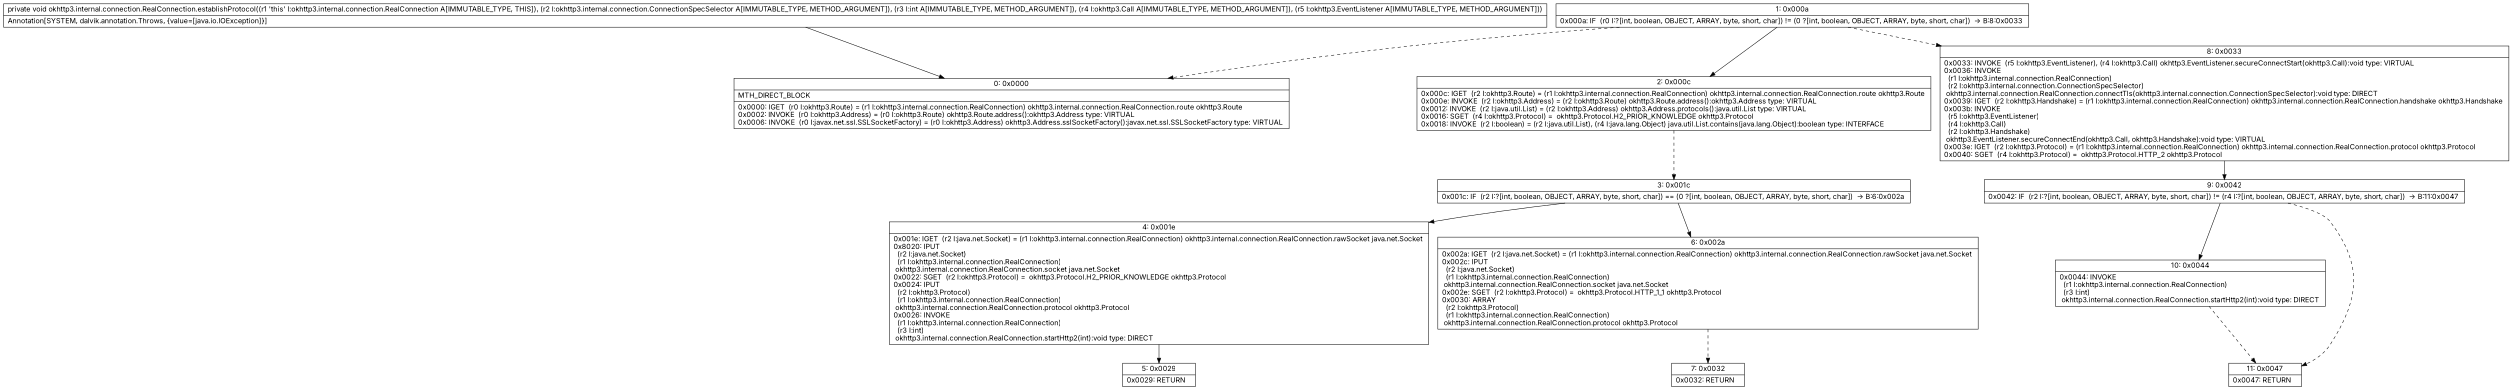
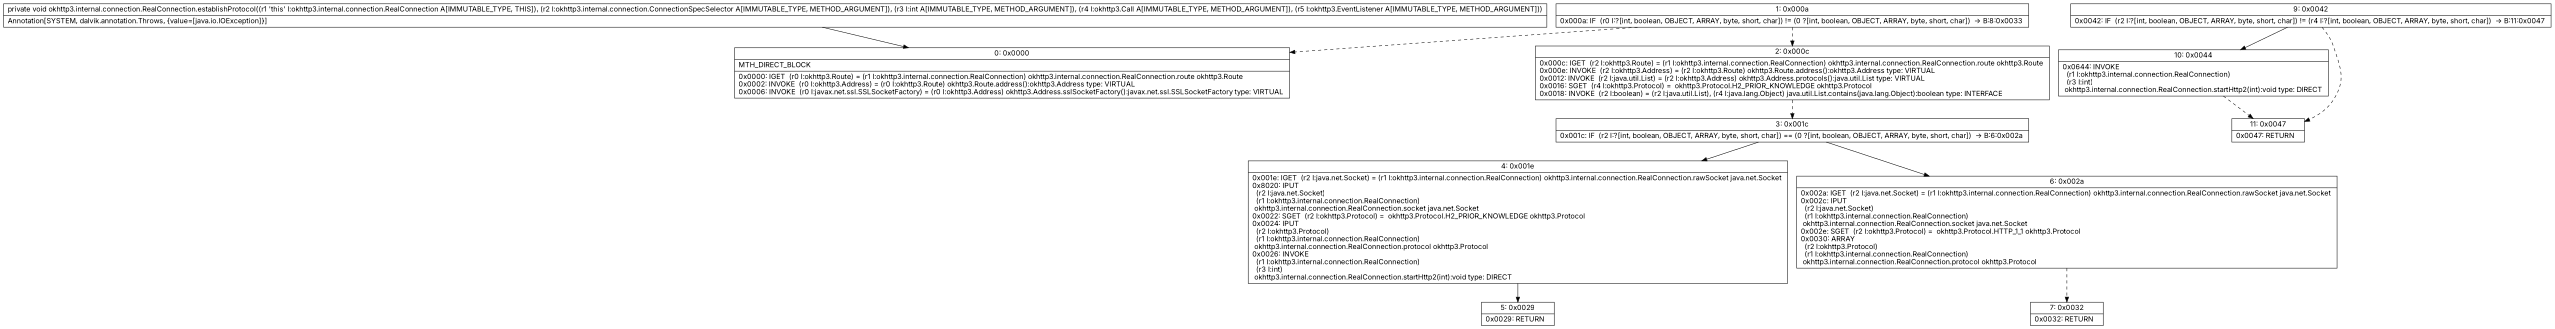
edge "1: 0x000a" -> "2: 0x000c": style solid -> dashed
node "8: 0x0033": removed
node "10: 0x0044": text "0x0044: INVOKE" -> "0x0644: INVOKE"
